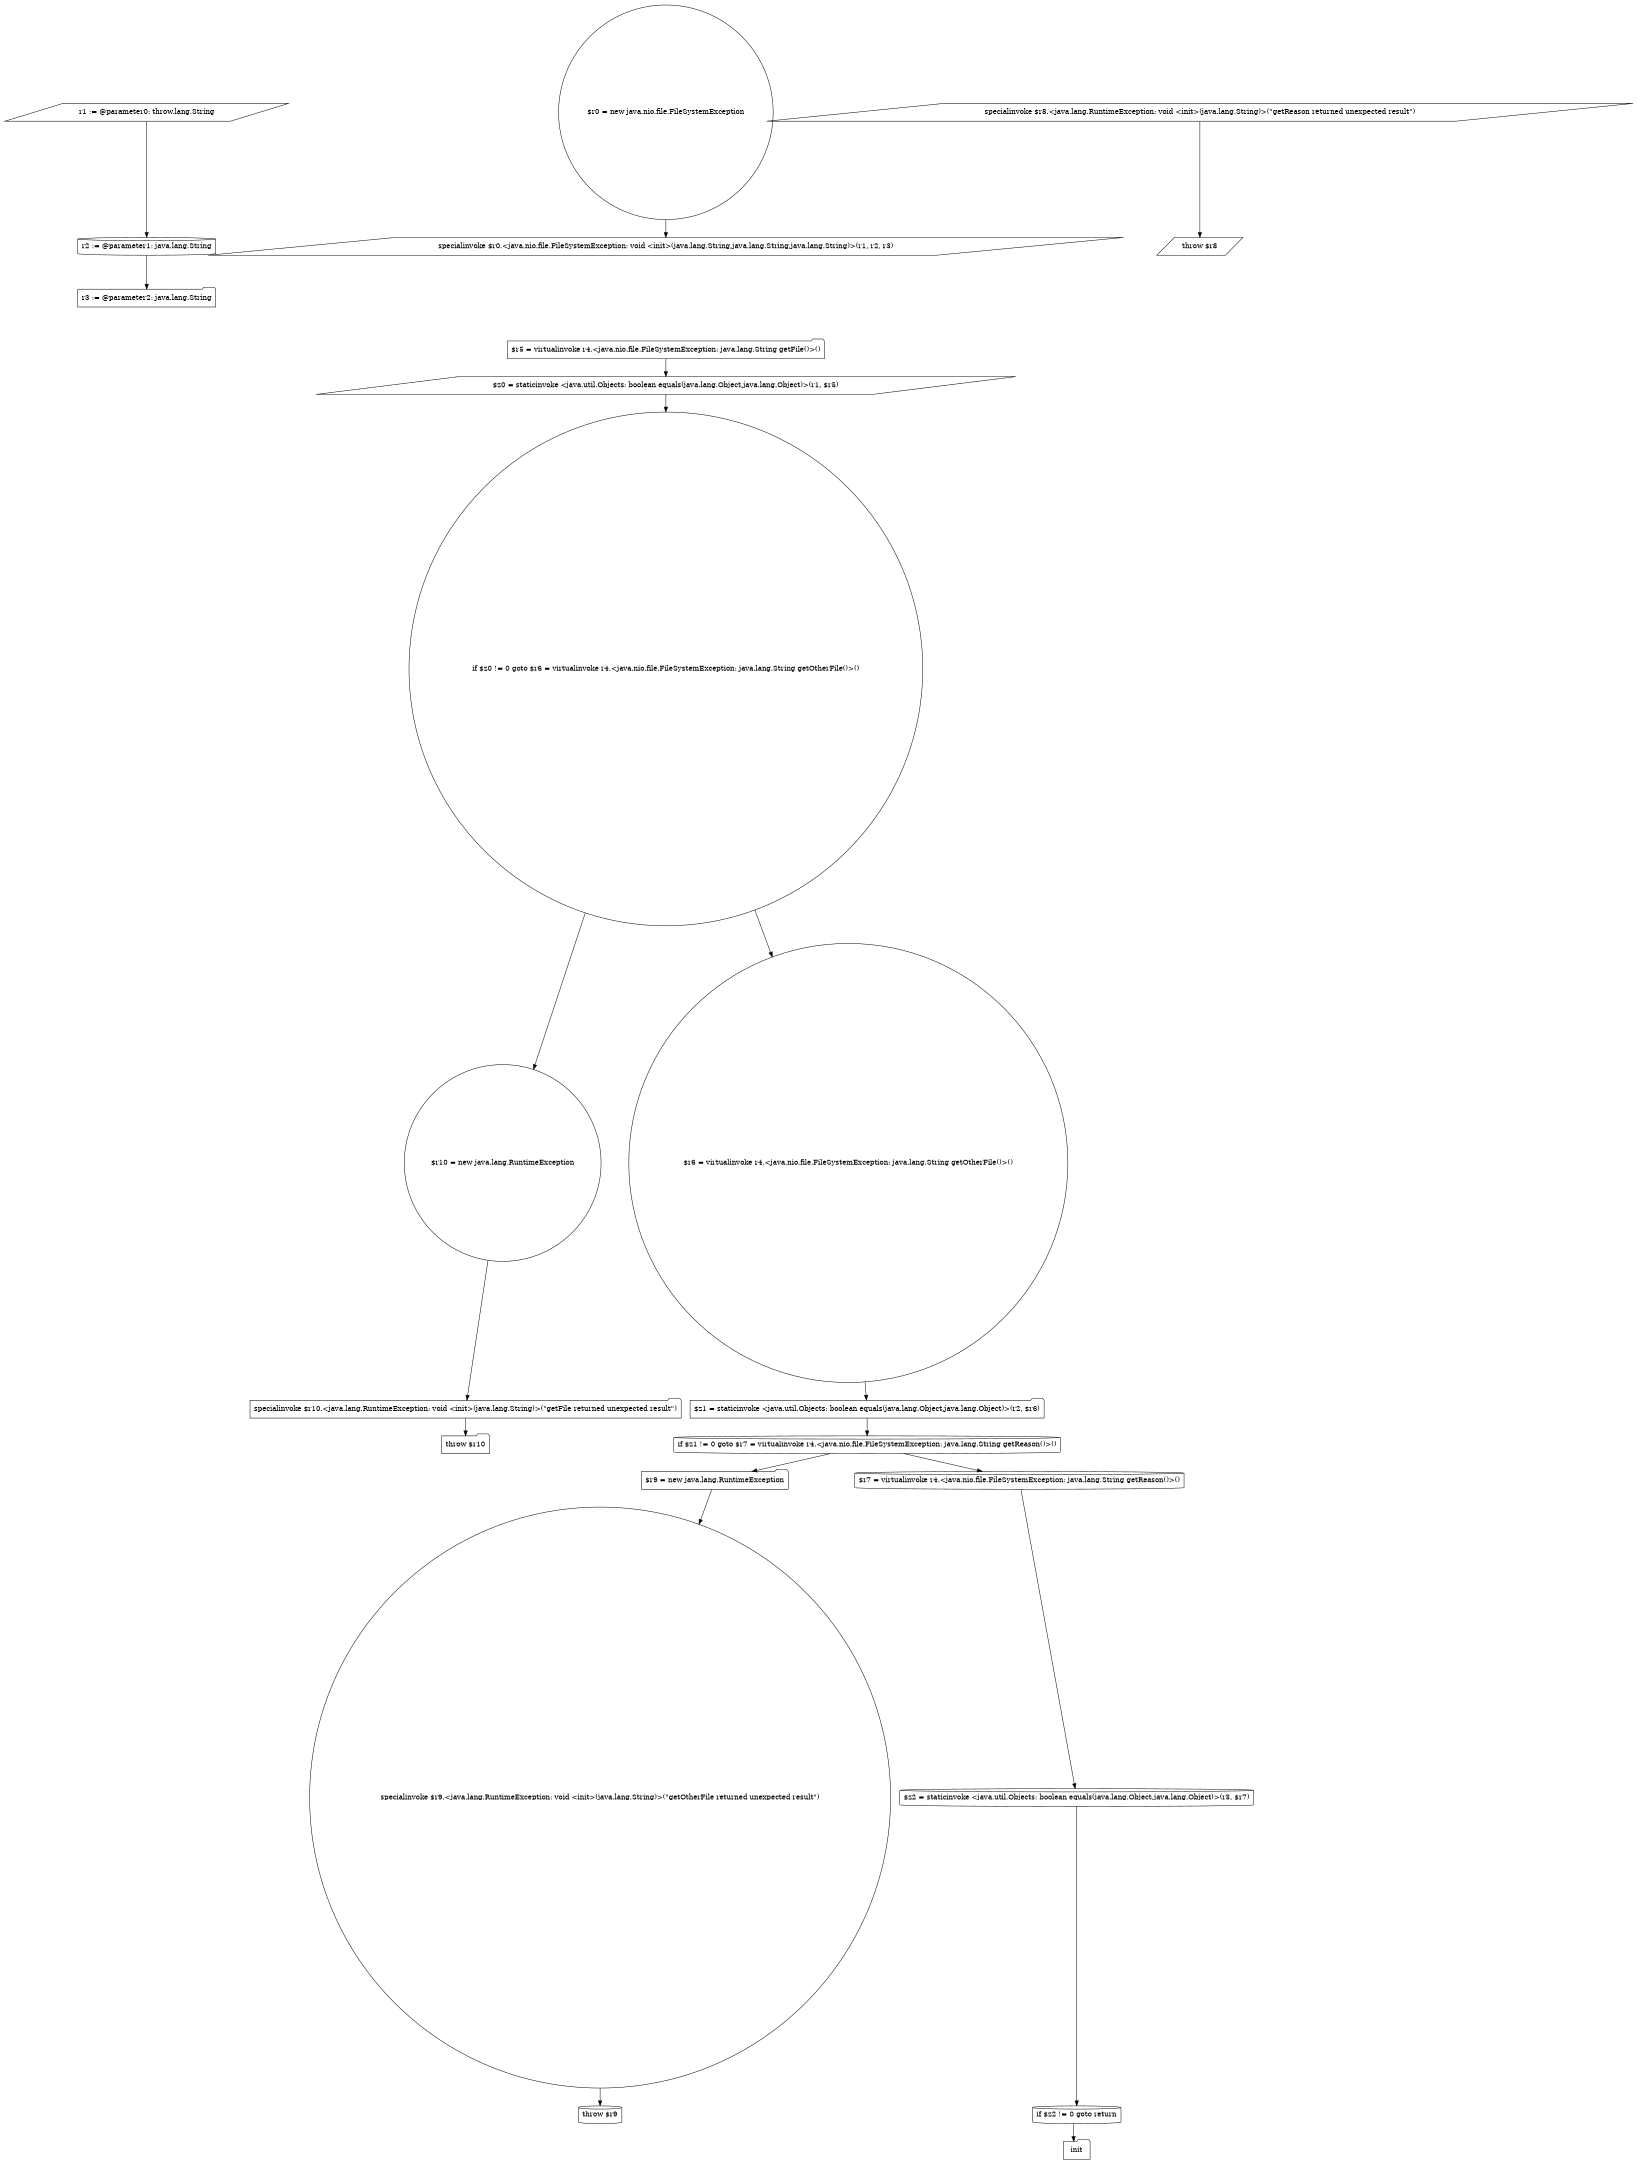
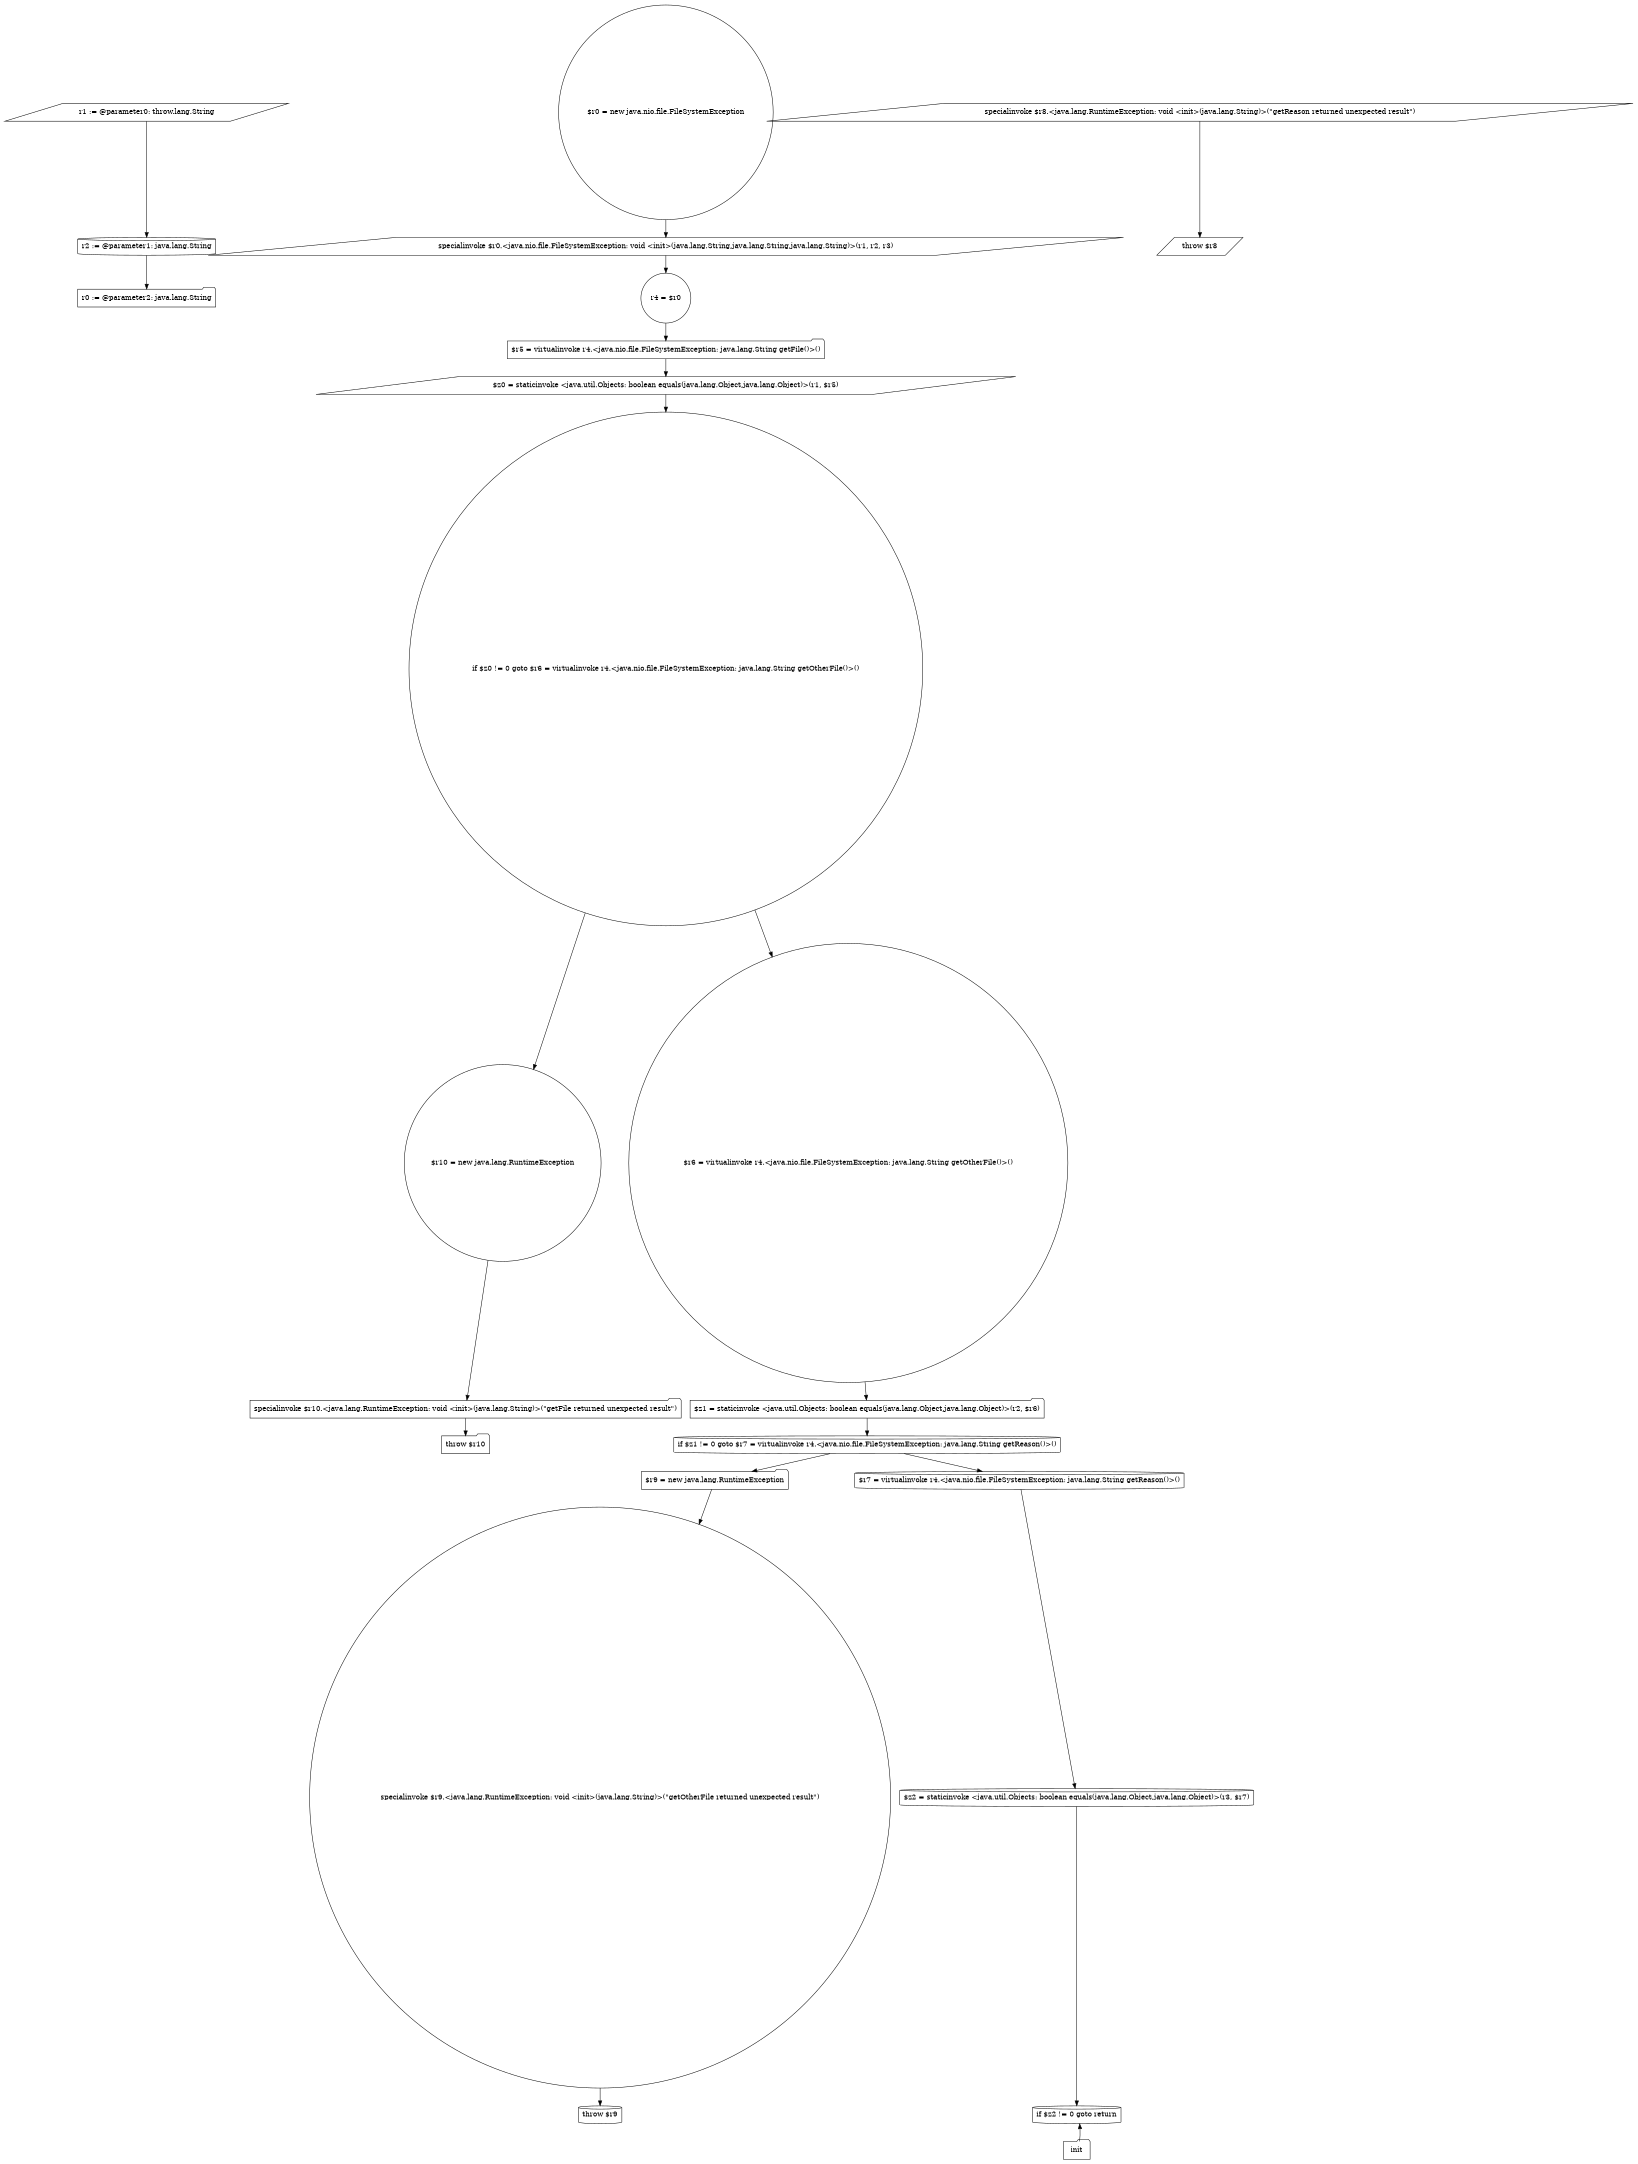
node "r3 := @parameter2: java.lang.String": label "r3 := @parameter2: java.lang.String" -> "r0 := @parameter2: java.lang.String"
node "r4 = $r0": added
edge "if $z2 != 0 goto return" -> "init": reversed
